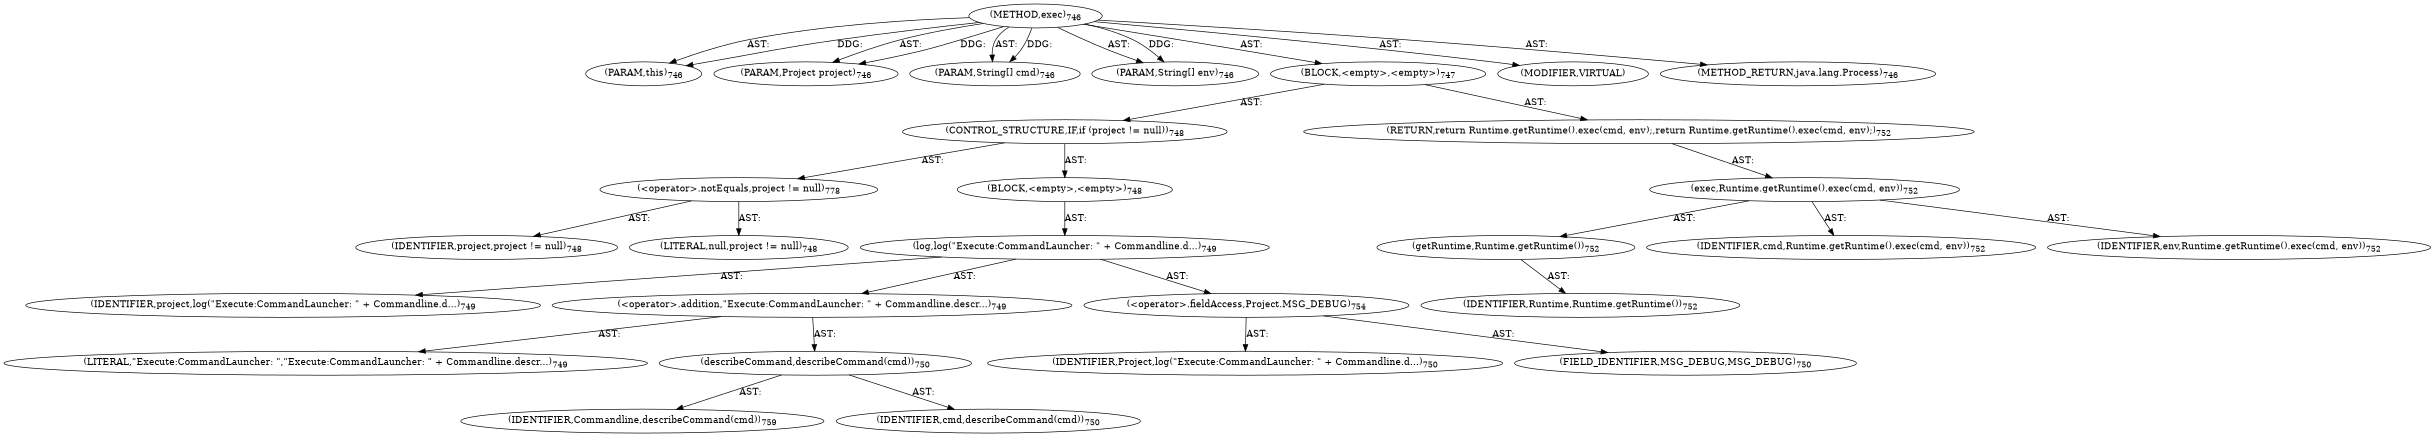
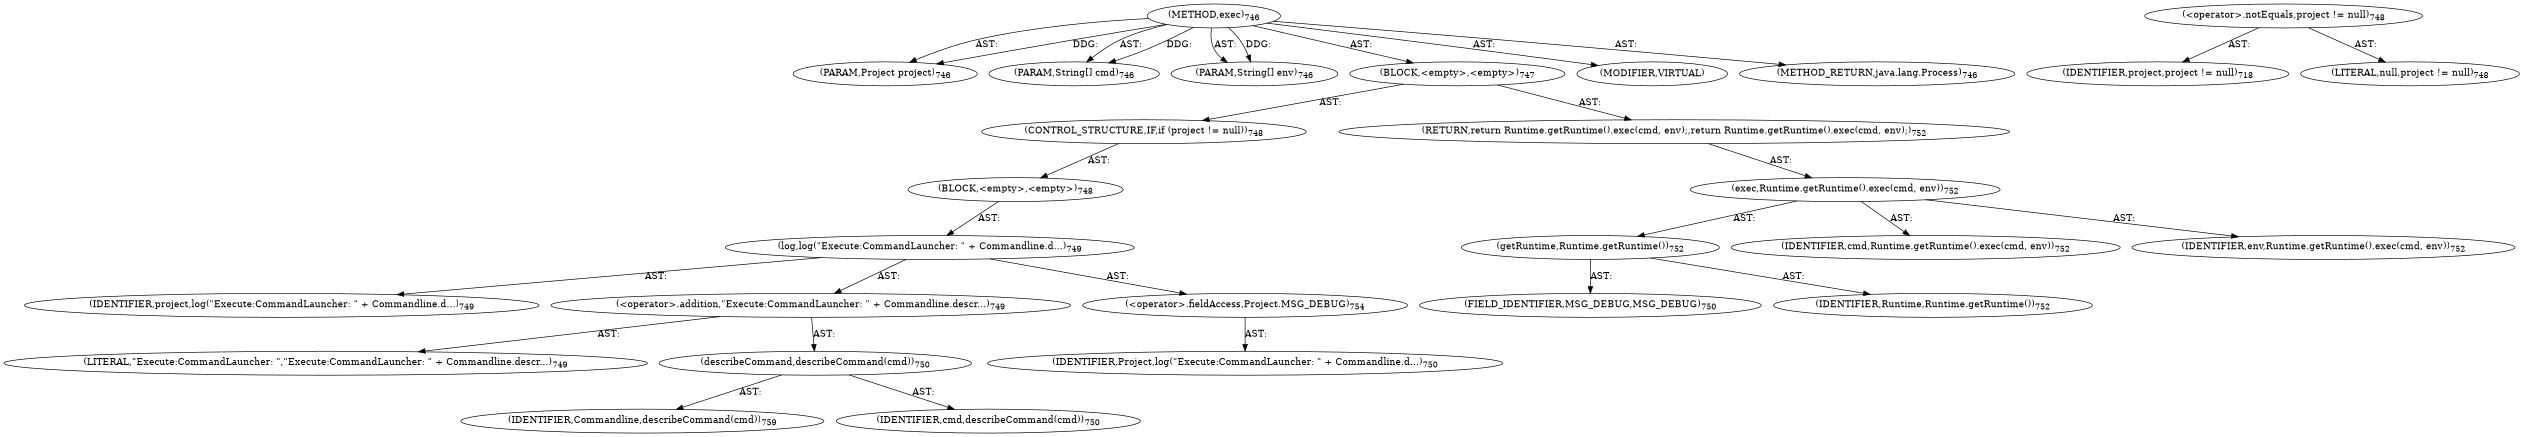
node "(PARAM,this)": removed
edge "(CONTROL_STRUCTURE,IF,if (project != null))" -> "(<operator>.notEquals,project != null)": removed, label "AST:"
node "(<operator>.notEquals,project != null)": text "778" -> "748"
node "(IDENTIFIER,project,project != null)": text "748" -> "718"
edge "(<operator>.fieldAccess,Project.MSG_DEBUG)" -> "(FIELD_IDENTIFIER,MSG_DEBUG,MSG_DEBUG)": now "(getRuntime,Runtime.getRuntime())" -> "(FIELD_IDENTIFIER,MSG_DEBUG,MSG_DEBUG)"
